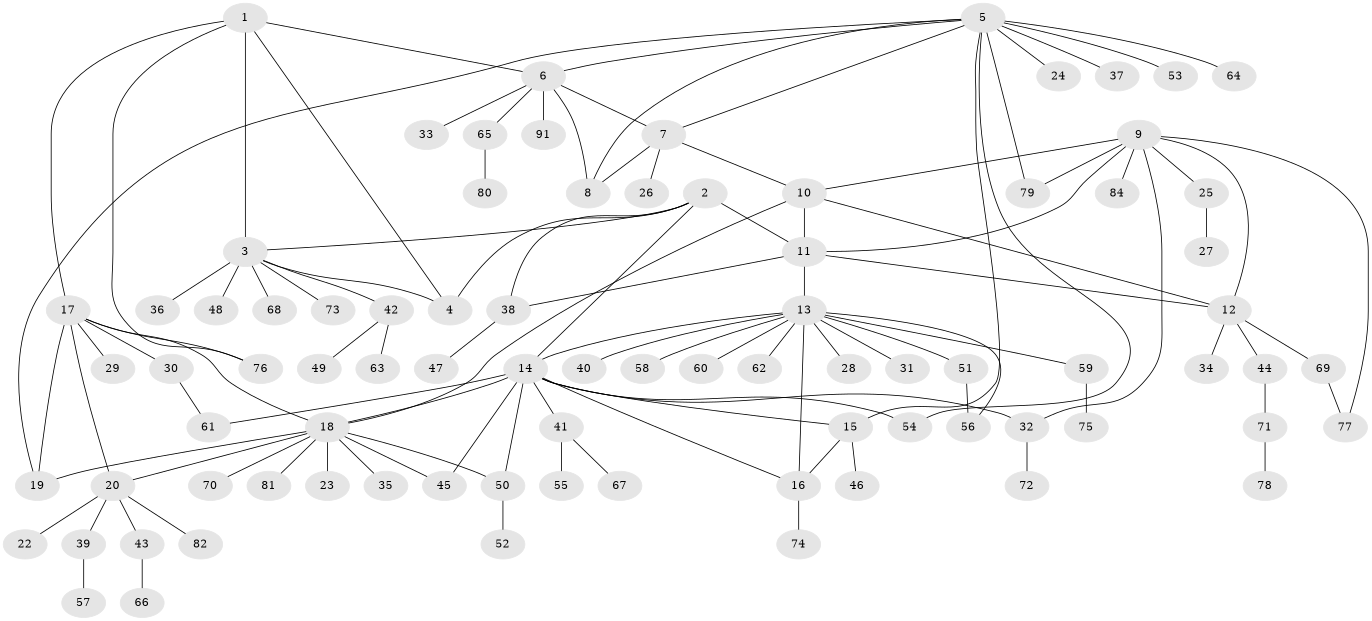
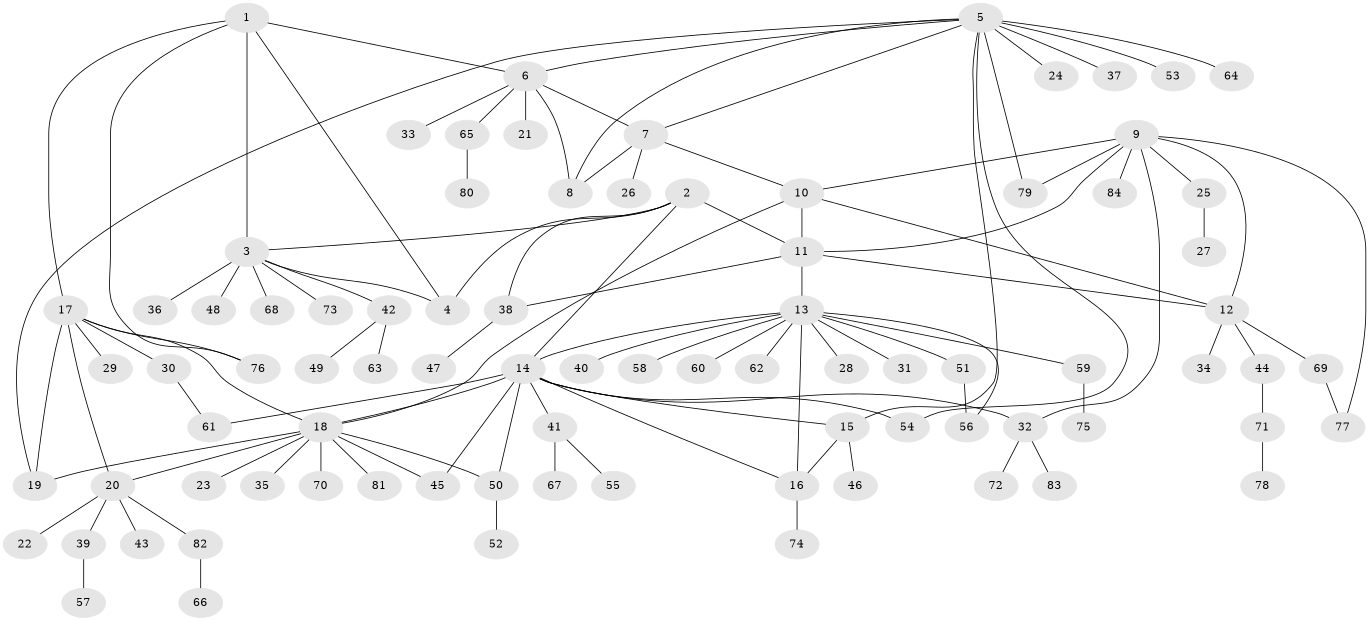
node "91": label "91" -> "21"
node "83": added
edge "43" -- "66": now "82" -- "66"
